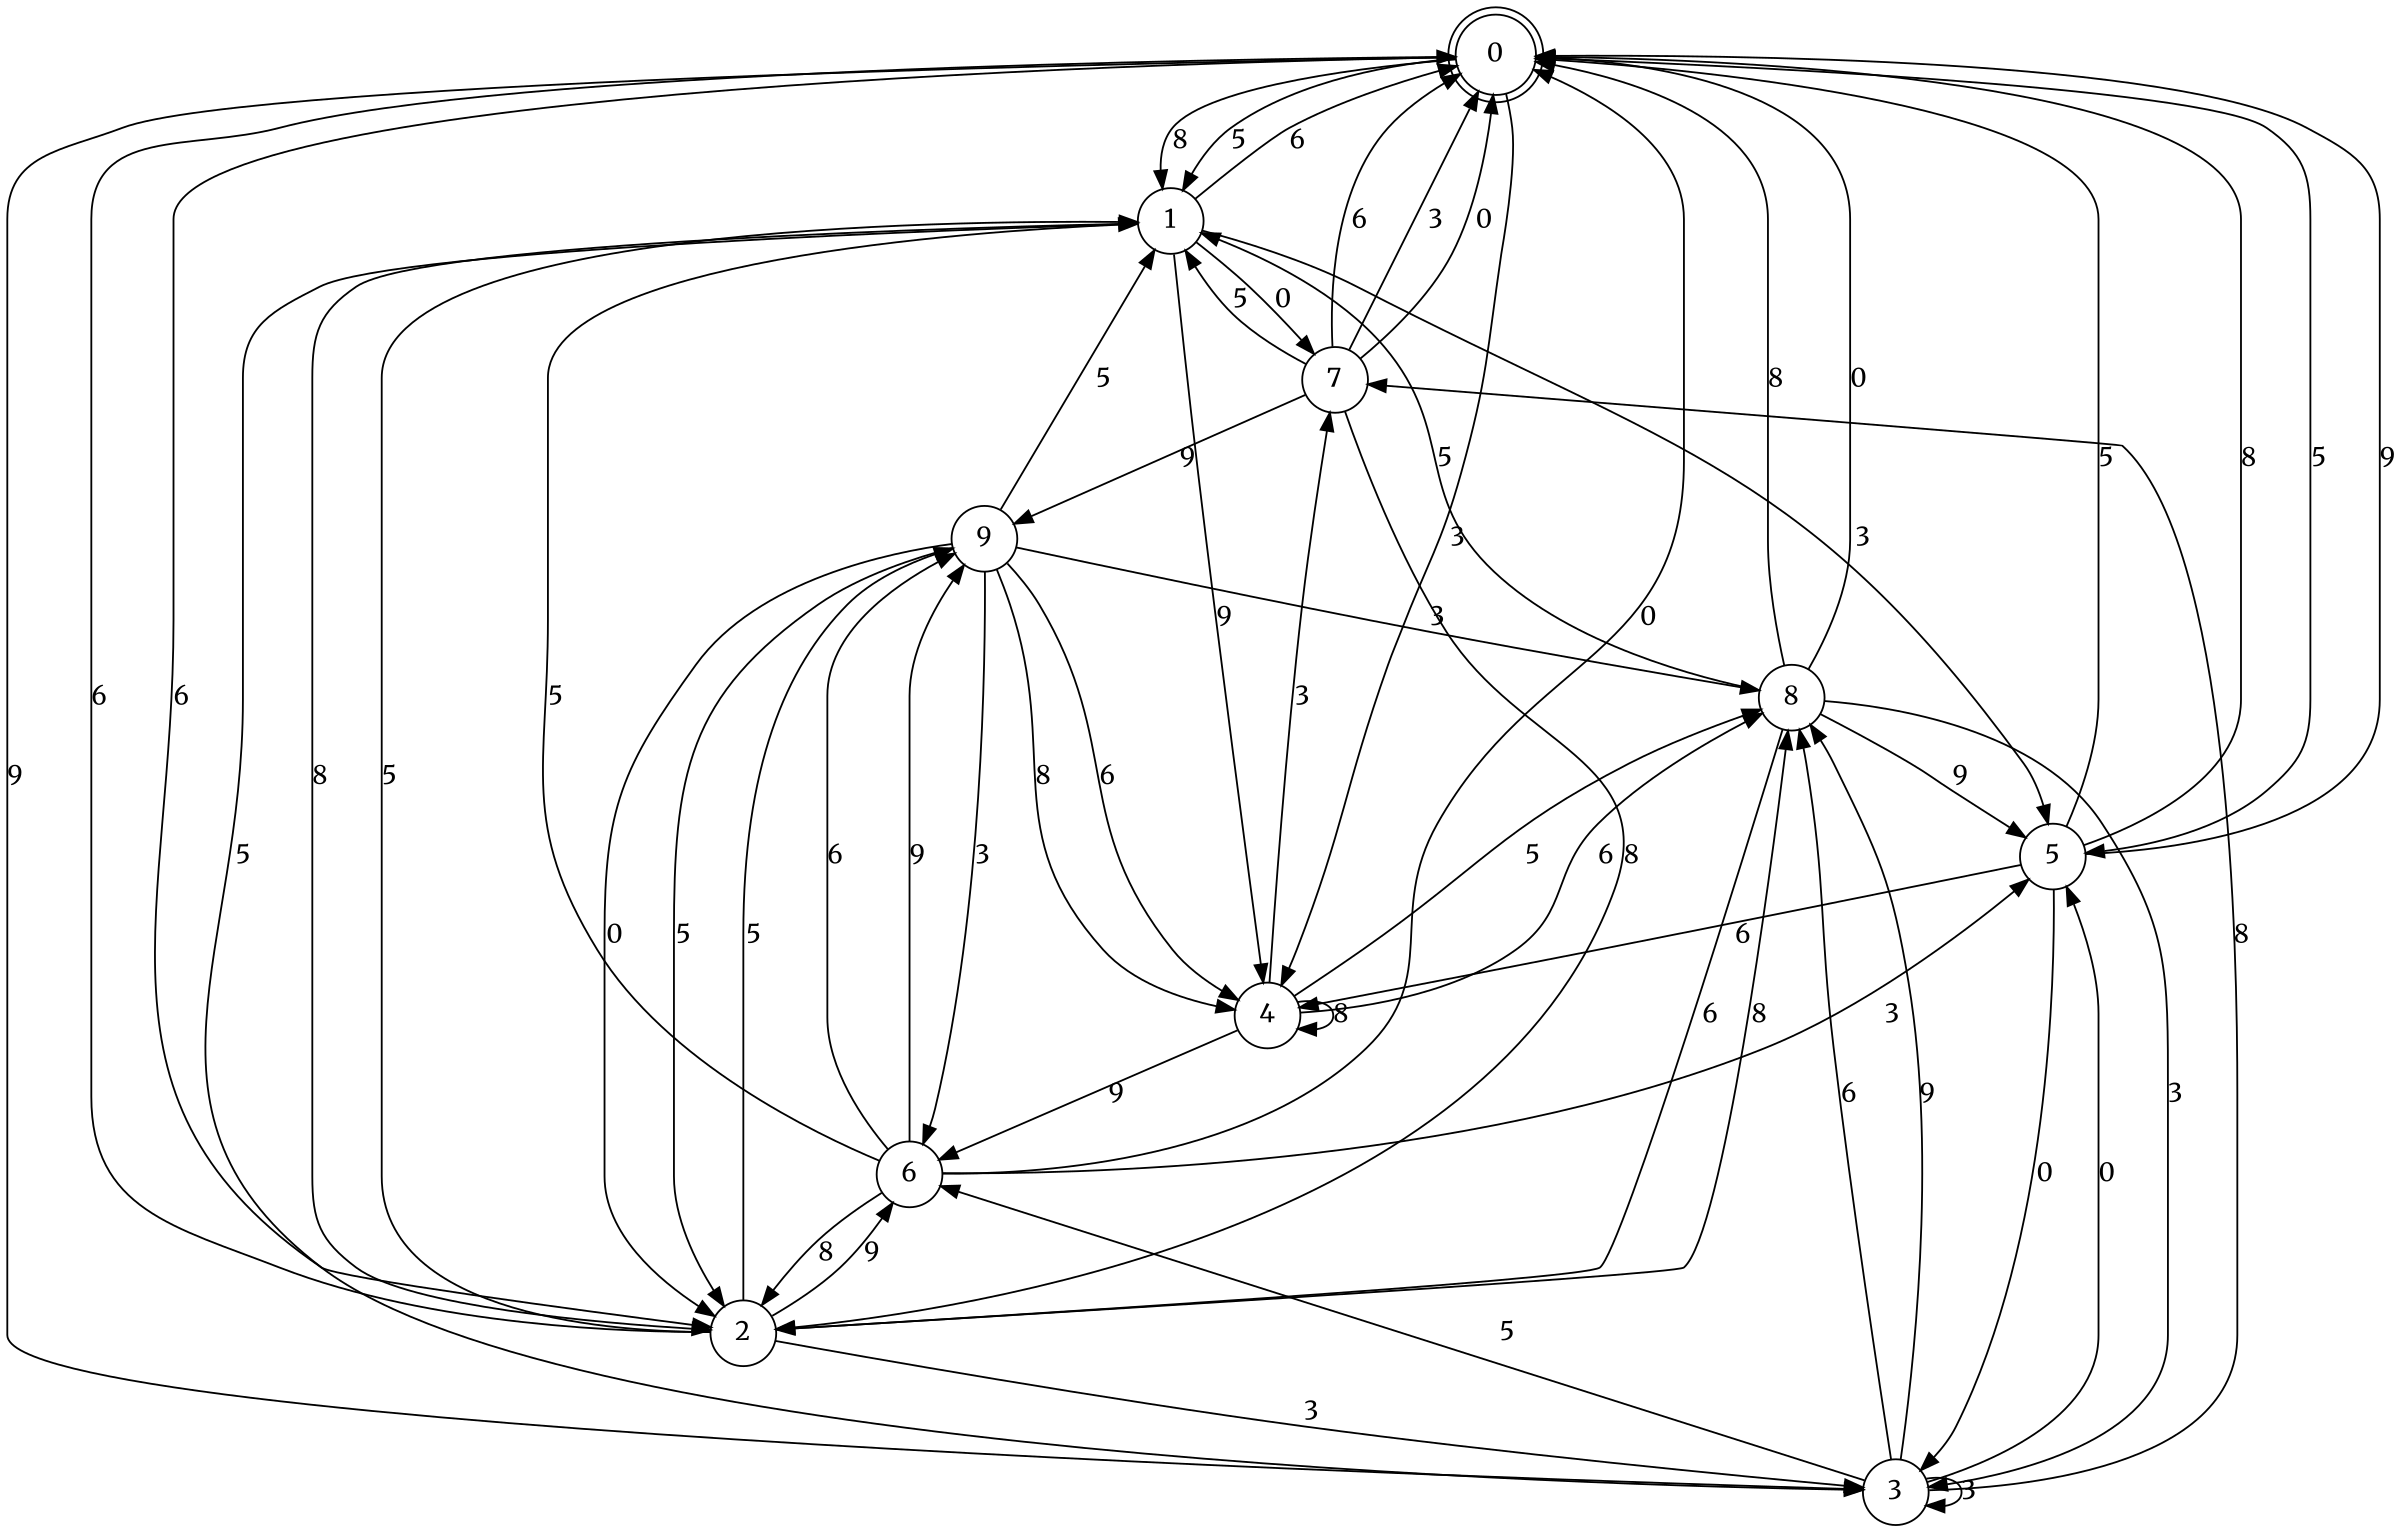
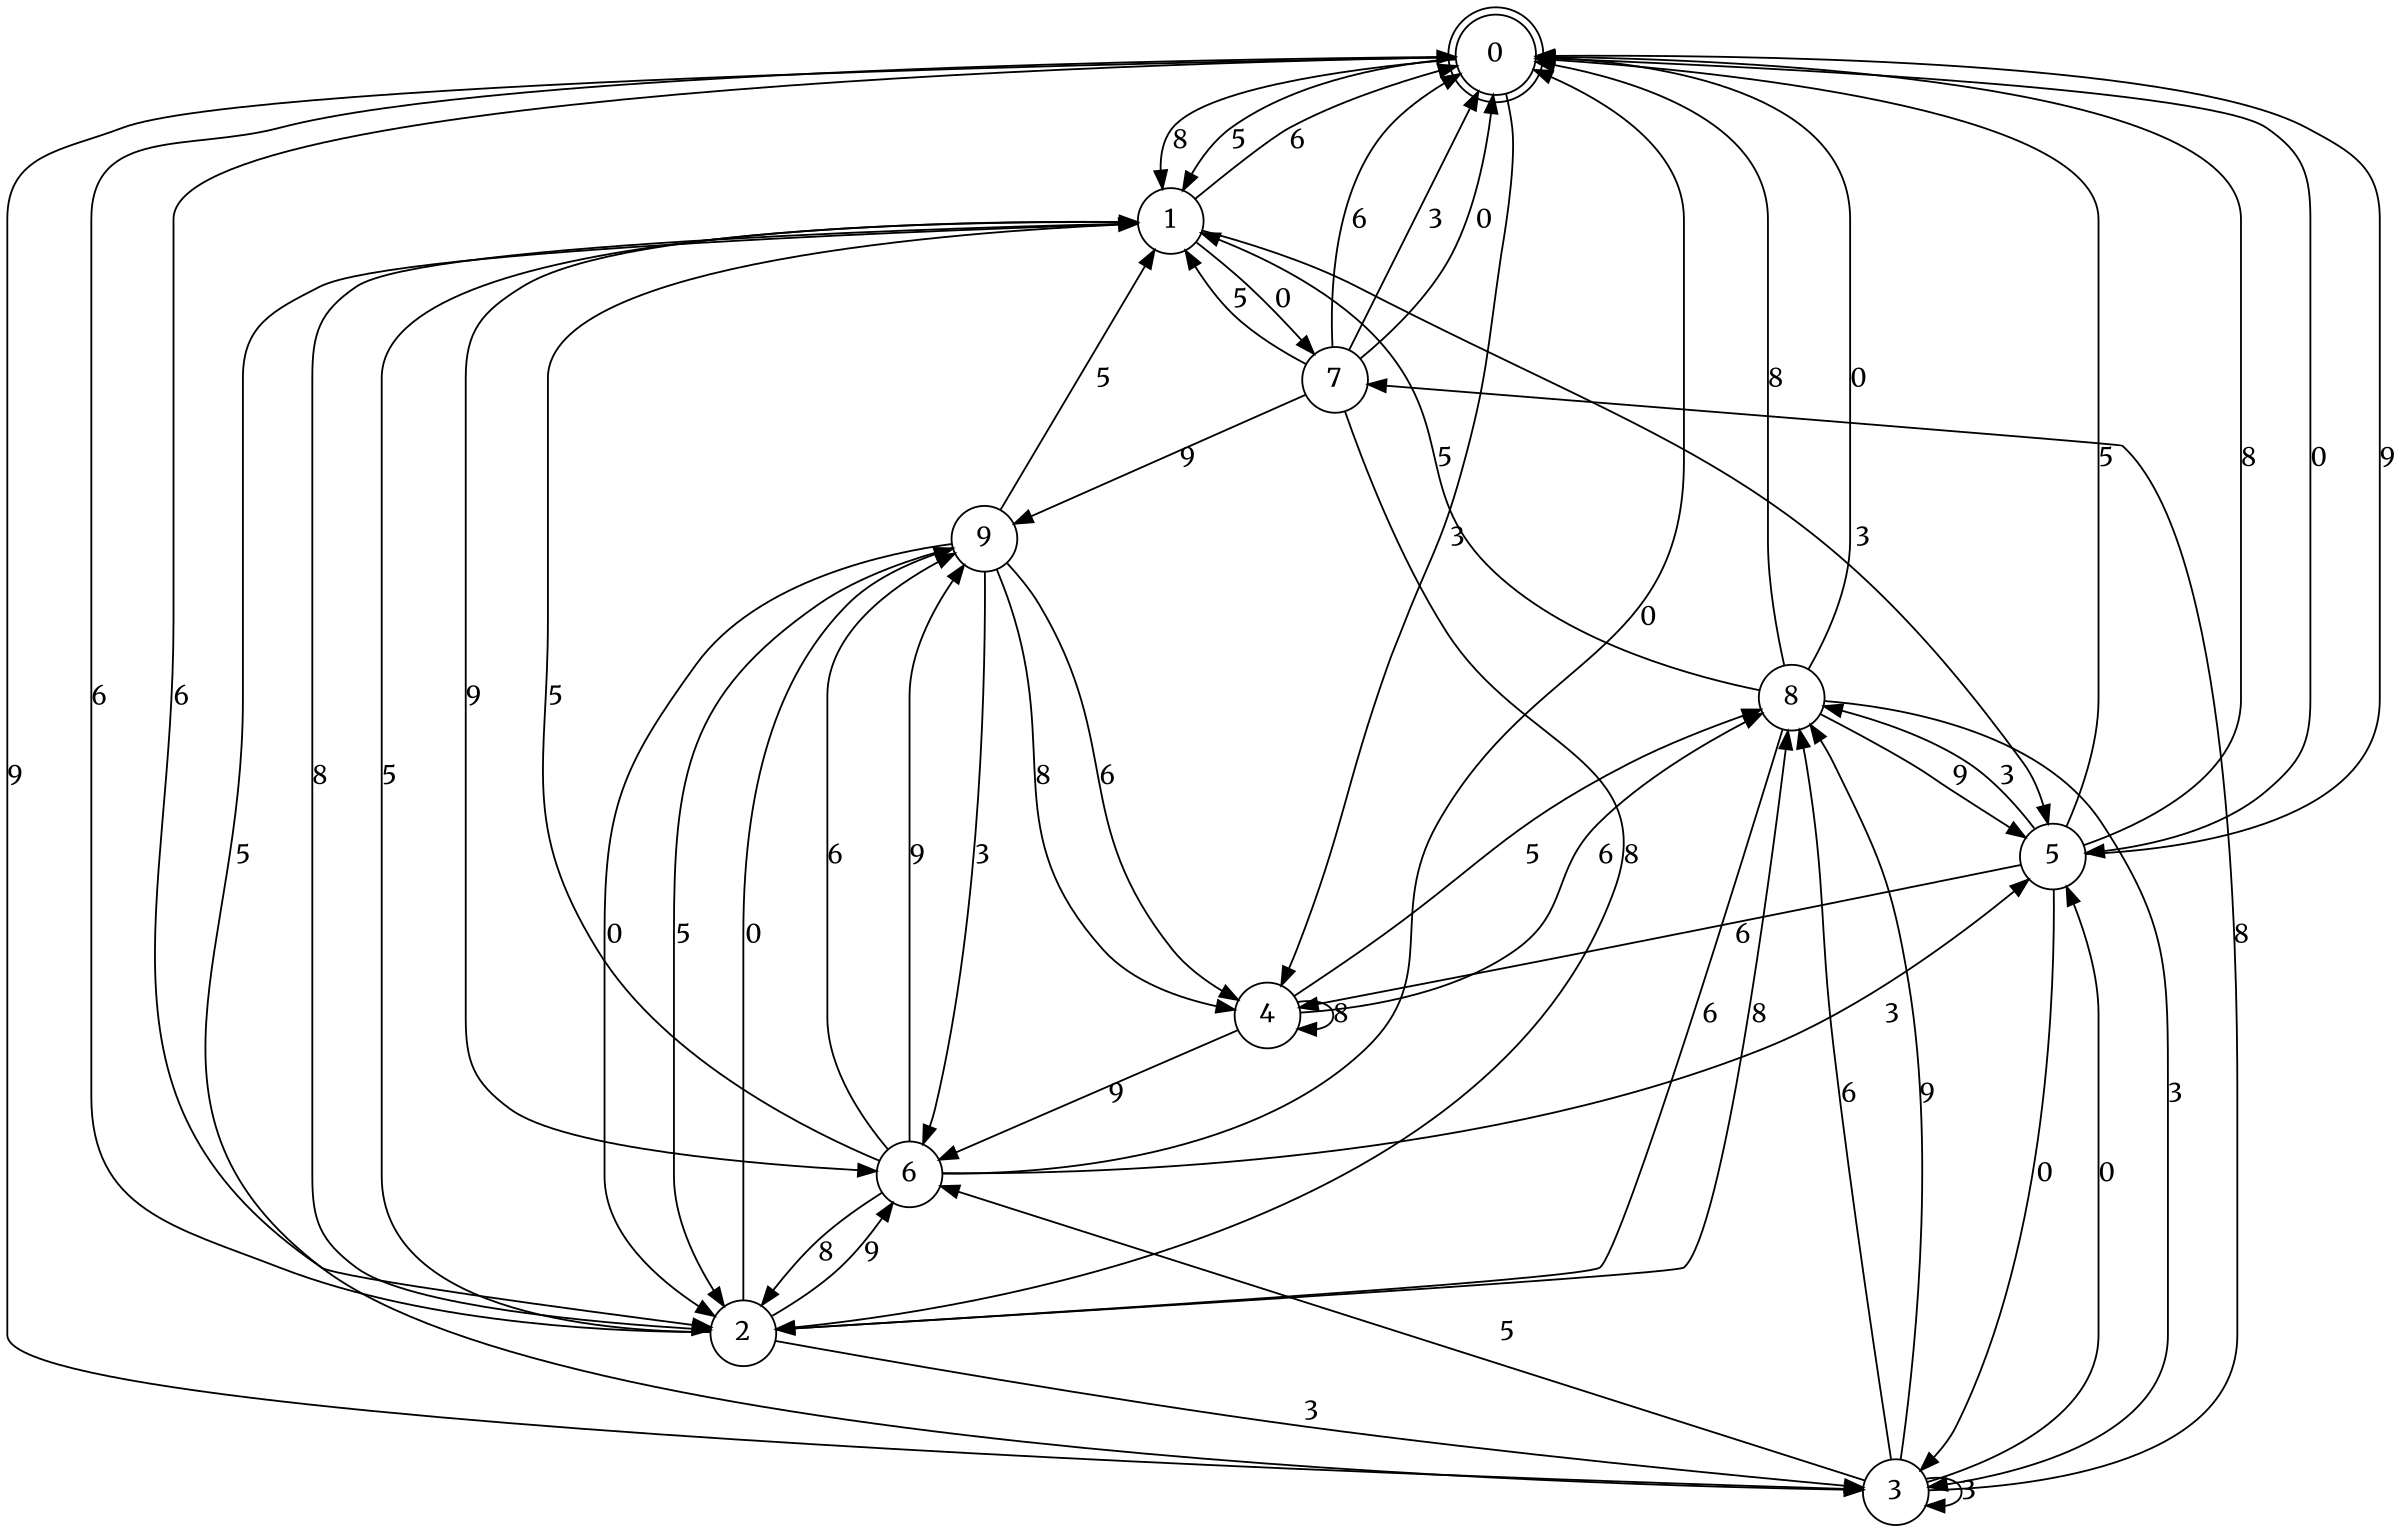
edge "0" -> "5": label "5" -> "0"
edge "1" -> "4": now "1" -> "6"
edge "9" -> "8": now "5" -> "8"
edge "4" -> "7": removed, label "3"
edge "2" -> "9": label "5" -> "0"
